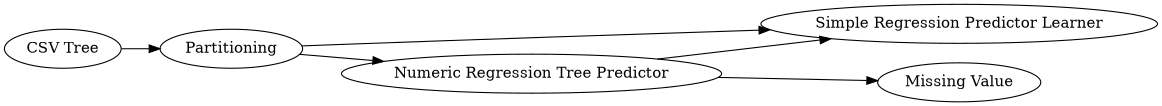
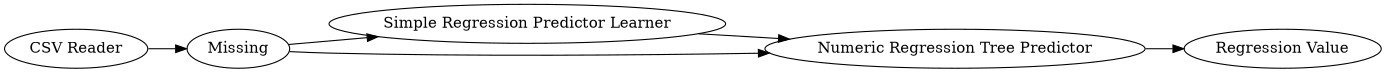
node "CSV Tree": label "CSV Tree" -> "CSV Reader"
node "Partitioning": label "Partitioning" -> "Missing"
edge "Numeric Regression Tree Predictor" -> "Simple Regression Predictor Learner": reversed
node "Missing Value": label "Missing Value" -> "Regression Value"
